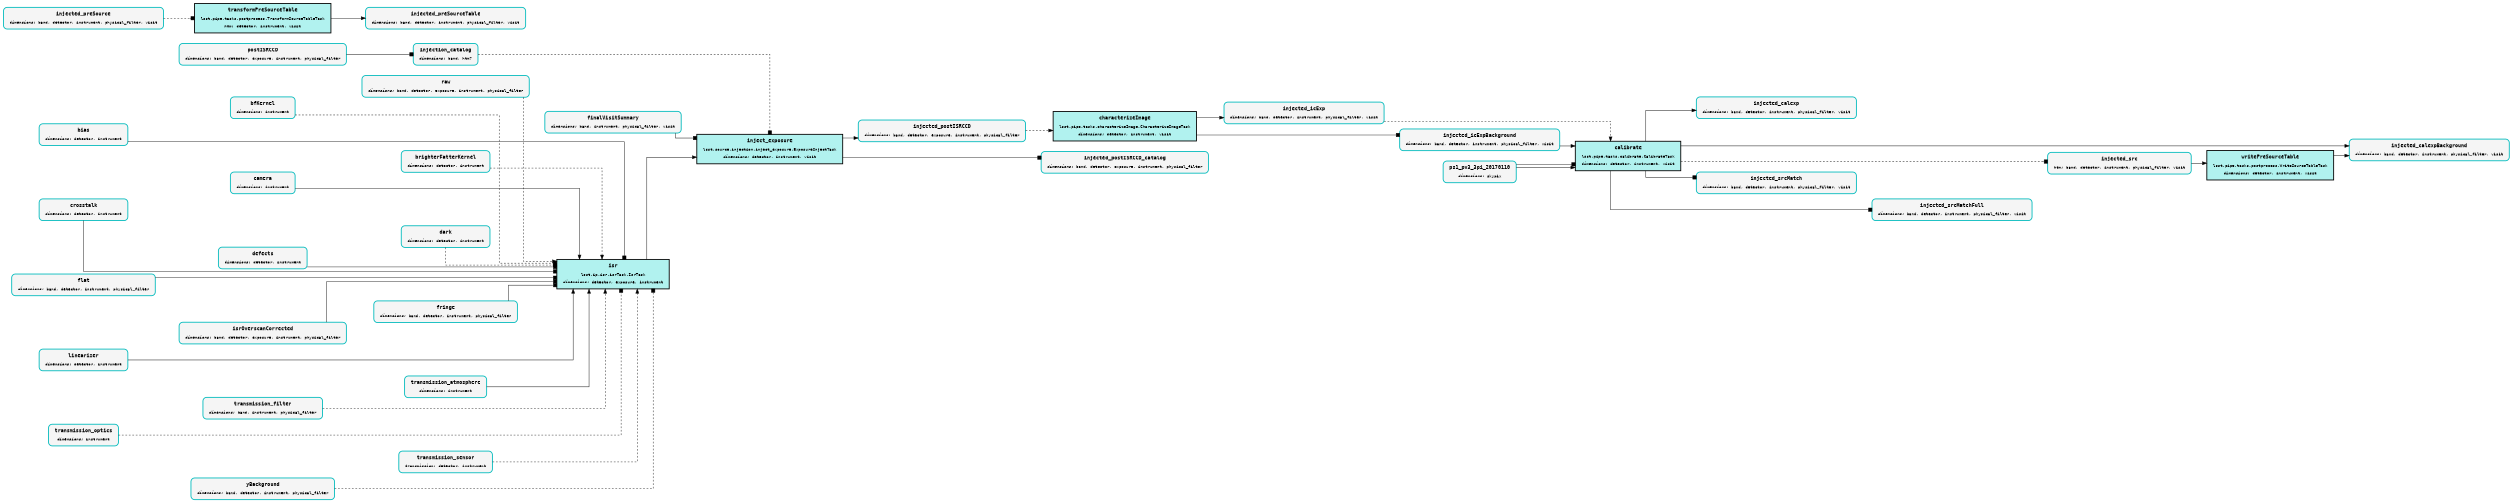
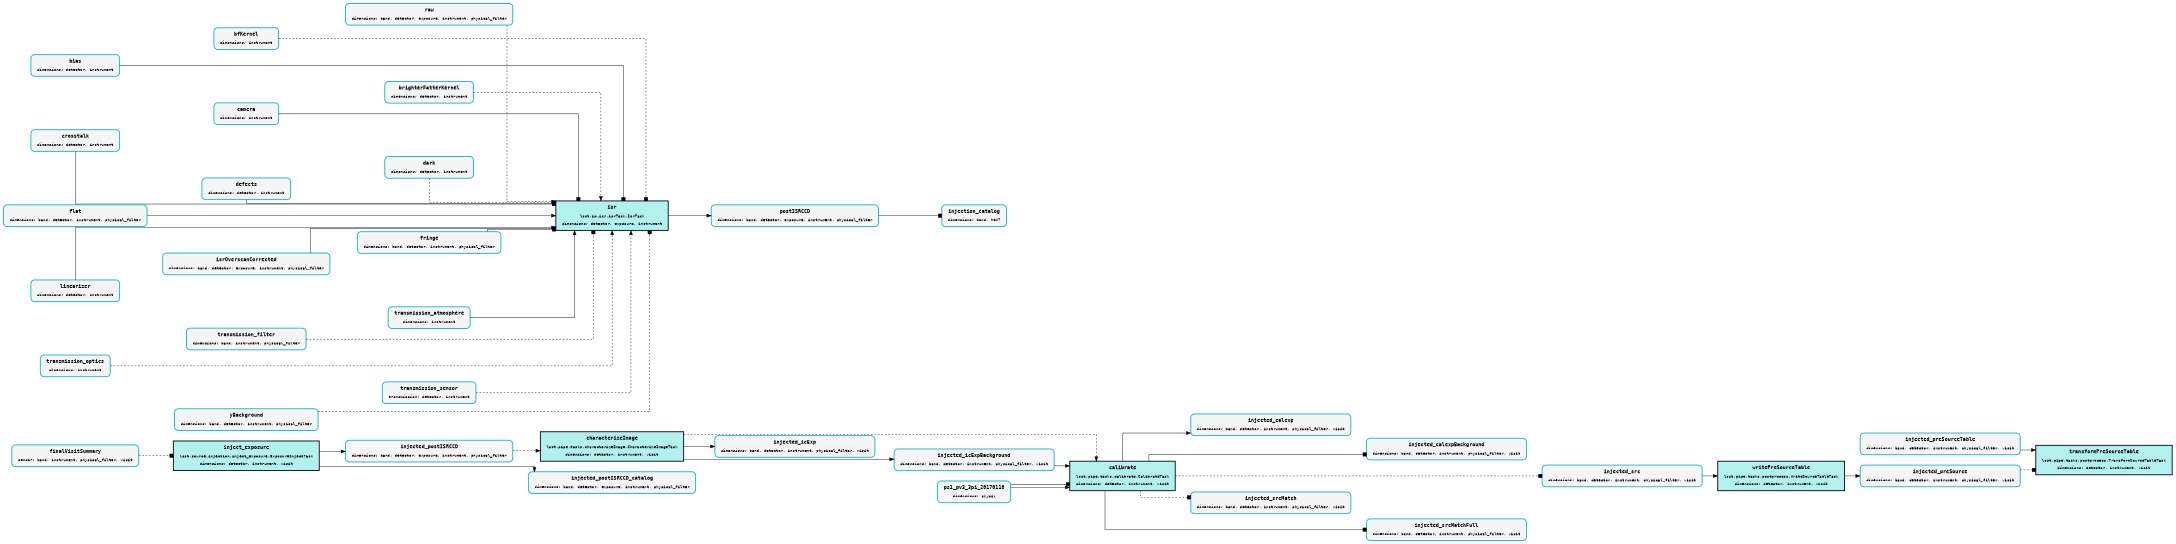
edge "transformPreSourceTable" -> "injected_preSourceTable": reversed
node "transformPreSourceTable": text "htm:" -> "dimensions:"
edge "injection_catalog" -> "inject_exposure": removed
edge "injected_icExp" -> "calibrate": now "characterizeImage" -> "calibrate"
node "finalVisitSummary": text "dimensions:" -> "sensor:"
edge "characterizeImage" -> "injected_icExpBackground": arrowhead box -> normal
edge "finalVisitSummary" -> "inject_exposure": style solid -> dashed
edge "calibrate" -> "injected_calexpBackground": arrowhead normal -> box
edge "writePreSourceTable" -> "injected_calexpBackground": now "writePreSourceTable" -> "injected_preSource"
edge "inject_exposure" -> "injected_postISRCCD_catalog": arrowhead box -> normal
node "injected_src": text "htm:" -> "dimensions:"
edge "calibrate" -> "injected_srcMatch": style bold -> dashed
edge "isr" -> "inject_exposure": now "isr" -> "postISRCCD"
edge "camera" -> "isr": arrowhead normal -> box
edge "flat" -> "isr": arrowhead box -> normal
edge "transmission_filter" -> "isr": arrowhead normal -> box
edge "transmission_optics" -> "isr": arrowhead box -> normal
